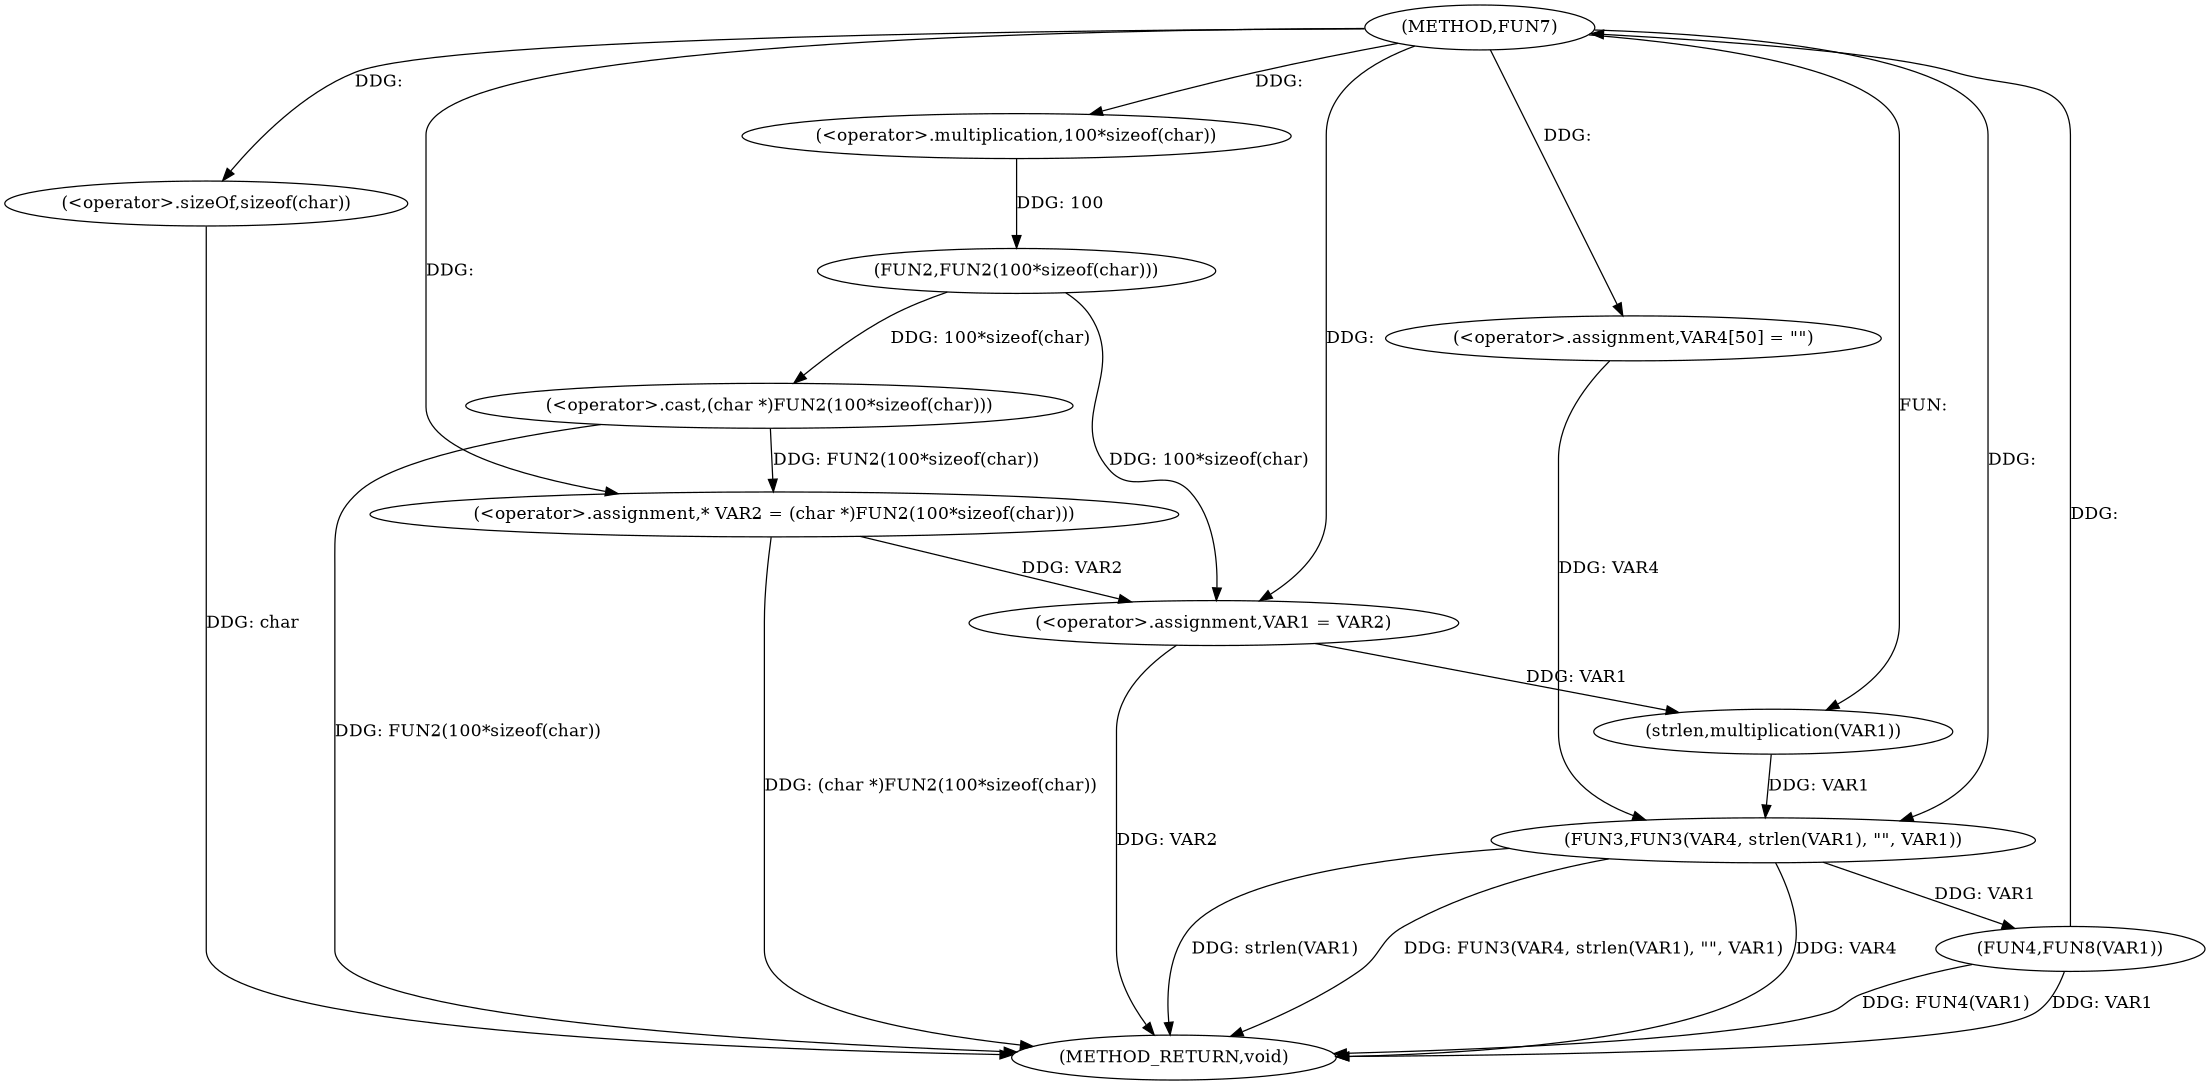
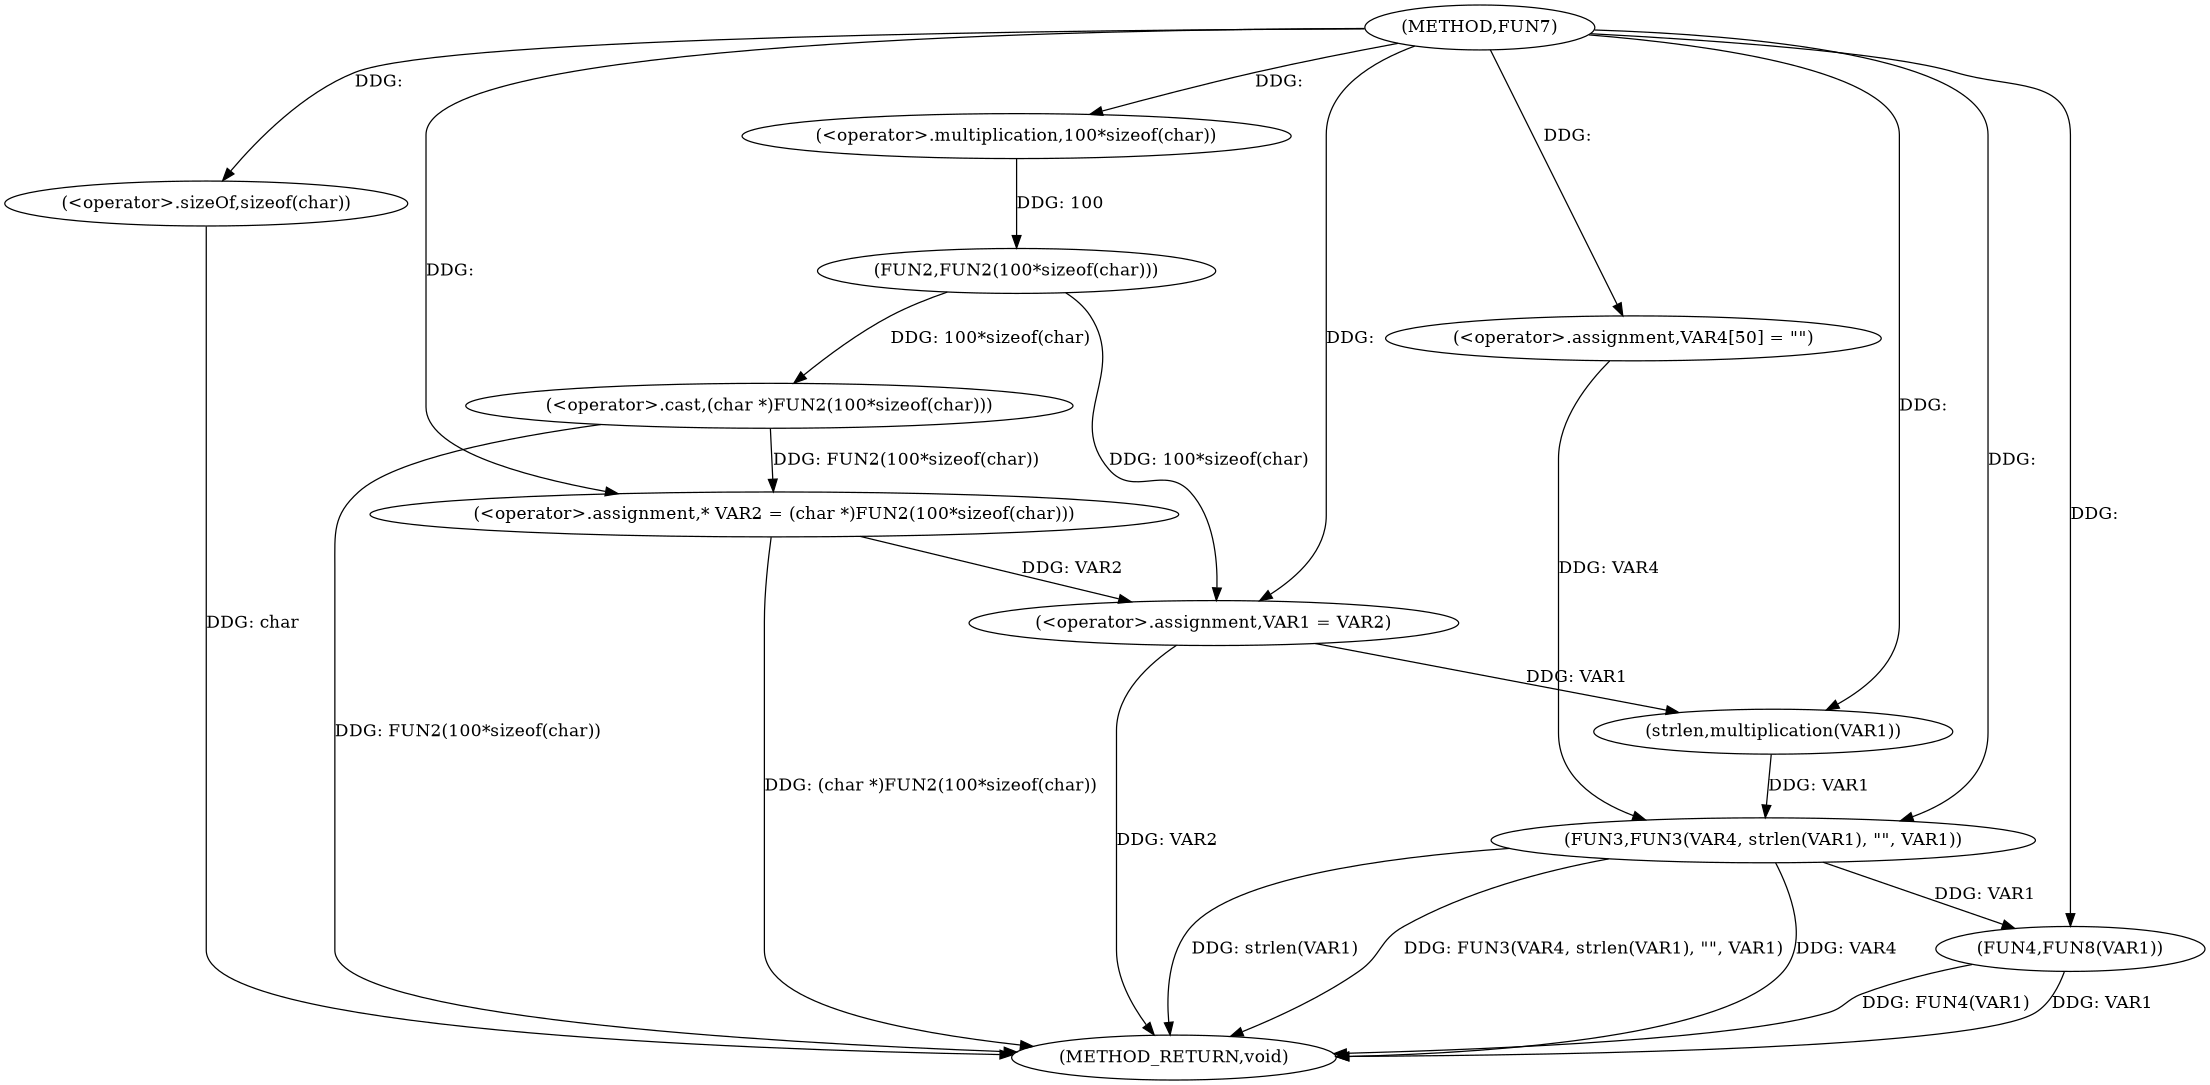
edge "(FUN4,FUN8(VAR1))" -> "(METHOD,FUN7)": reversed
edge "(METHOD,FUN7)" -> "(strlen,multiplication(VAR1))": label "FUN: " -> "DDG: "
